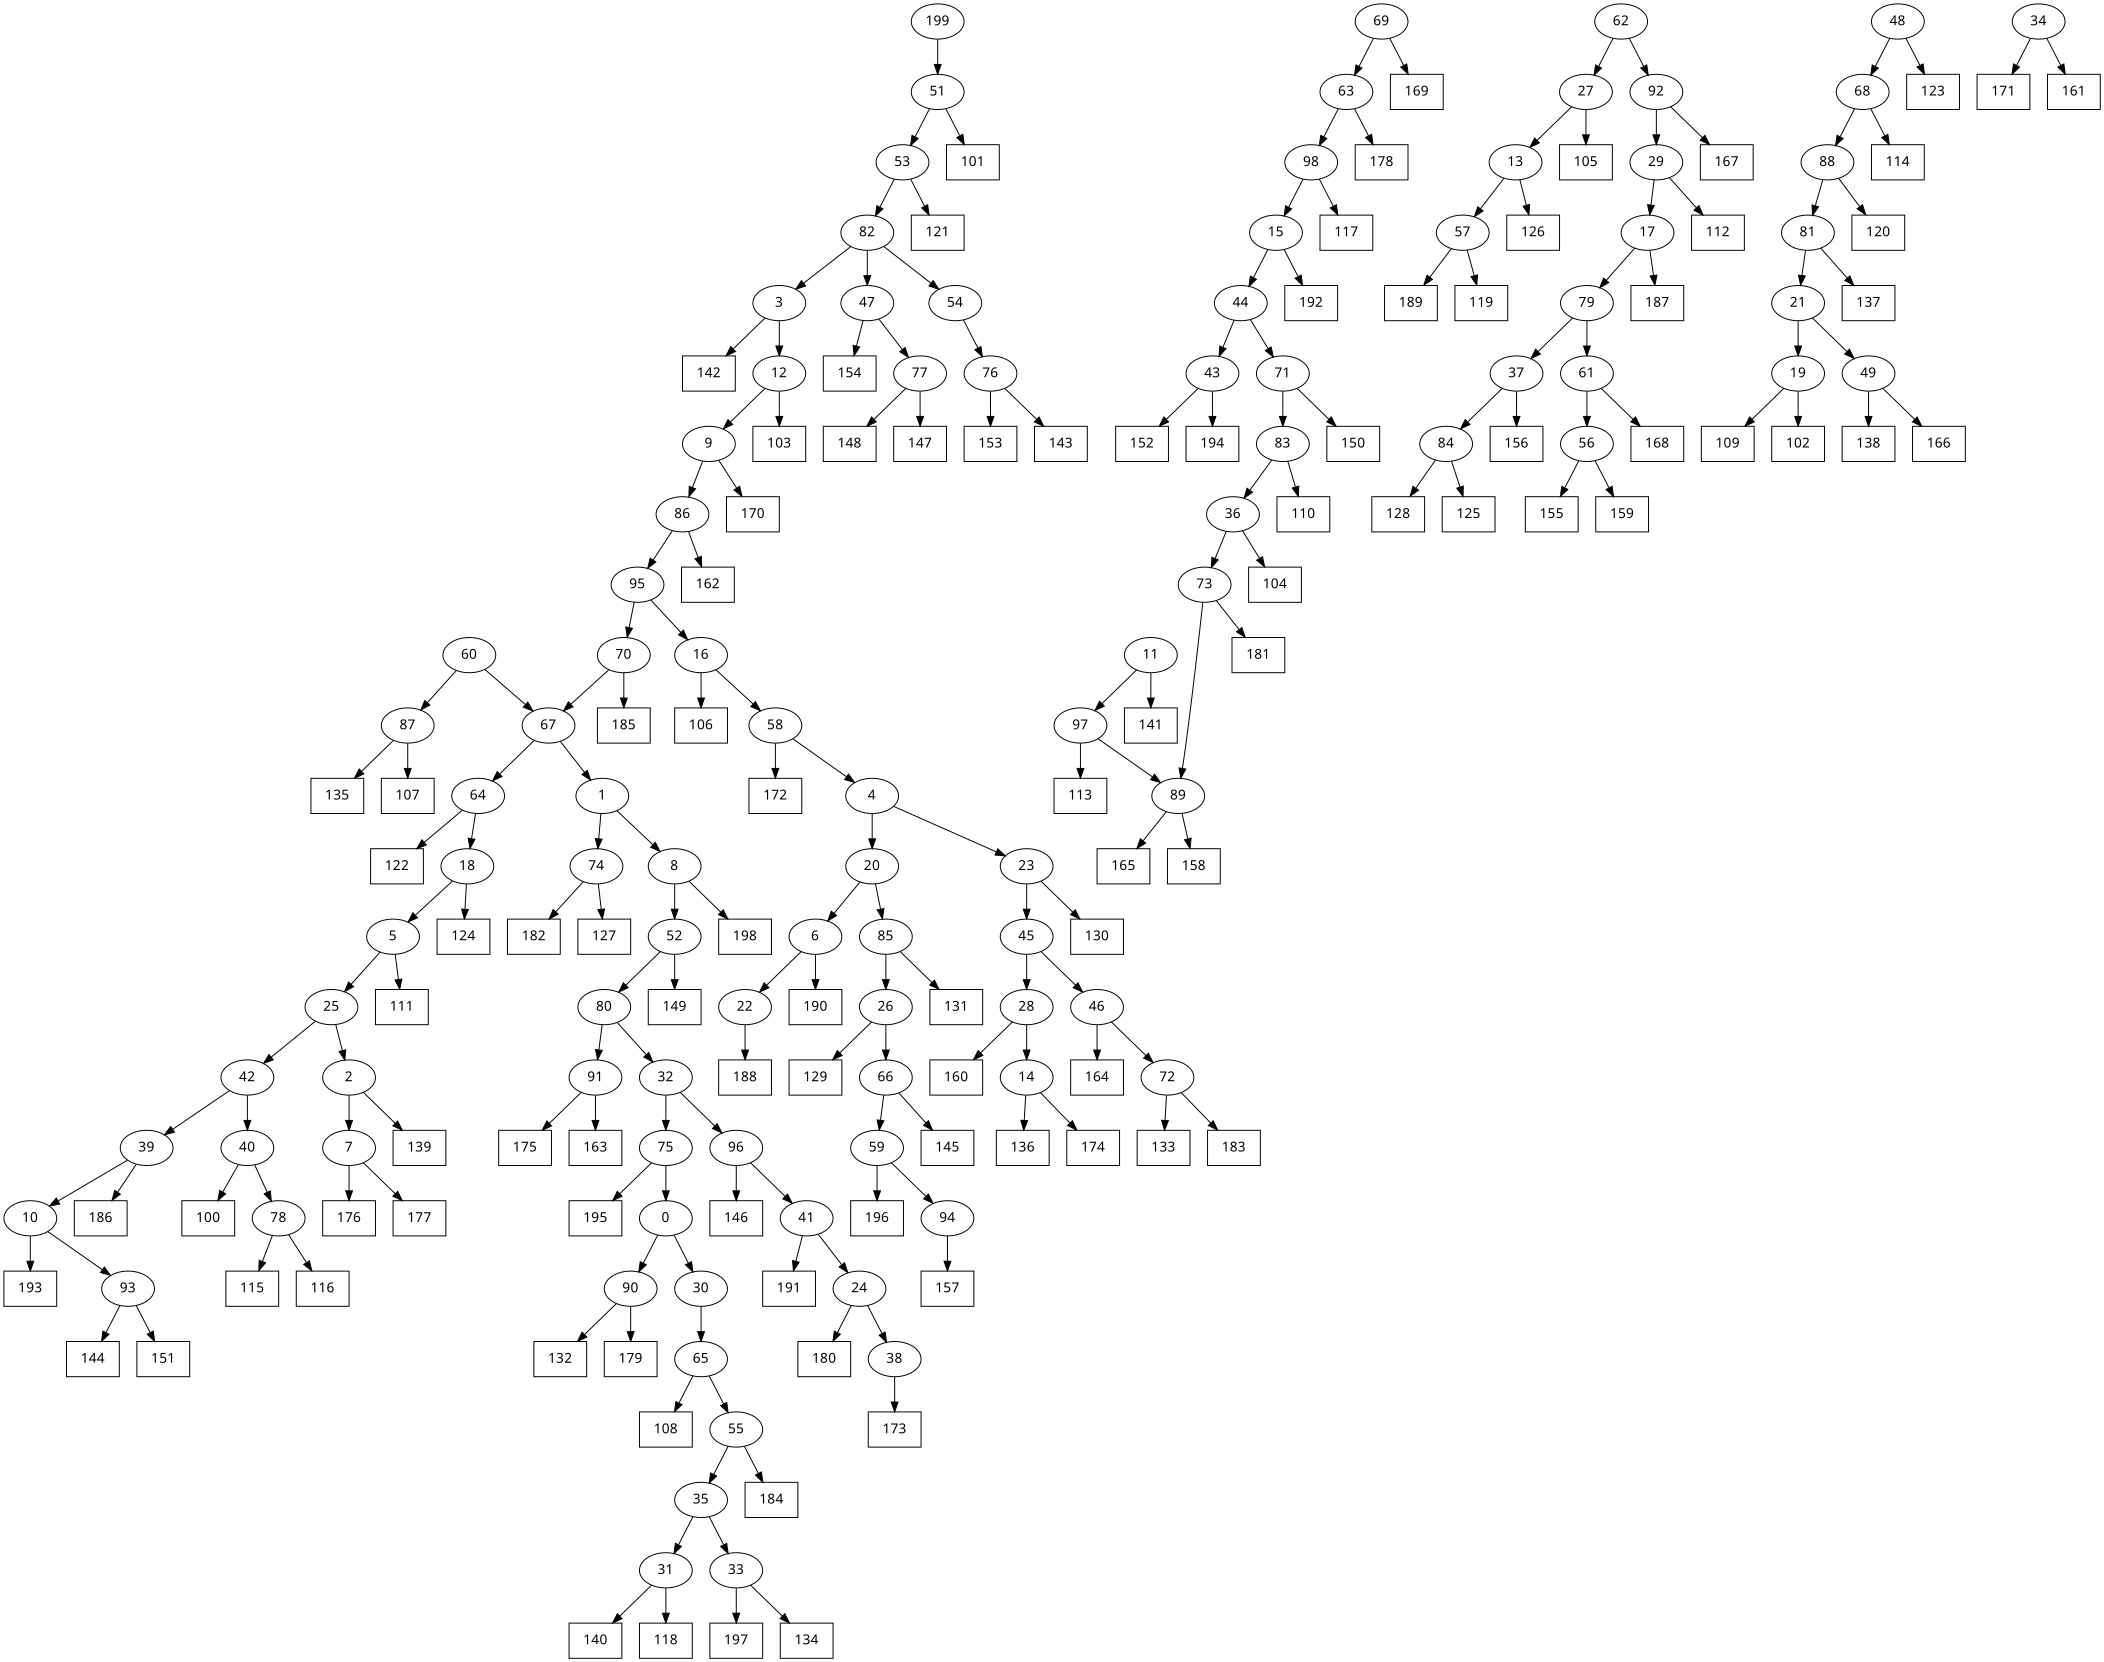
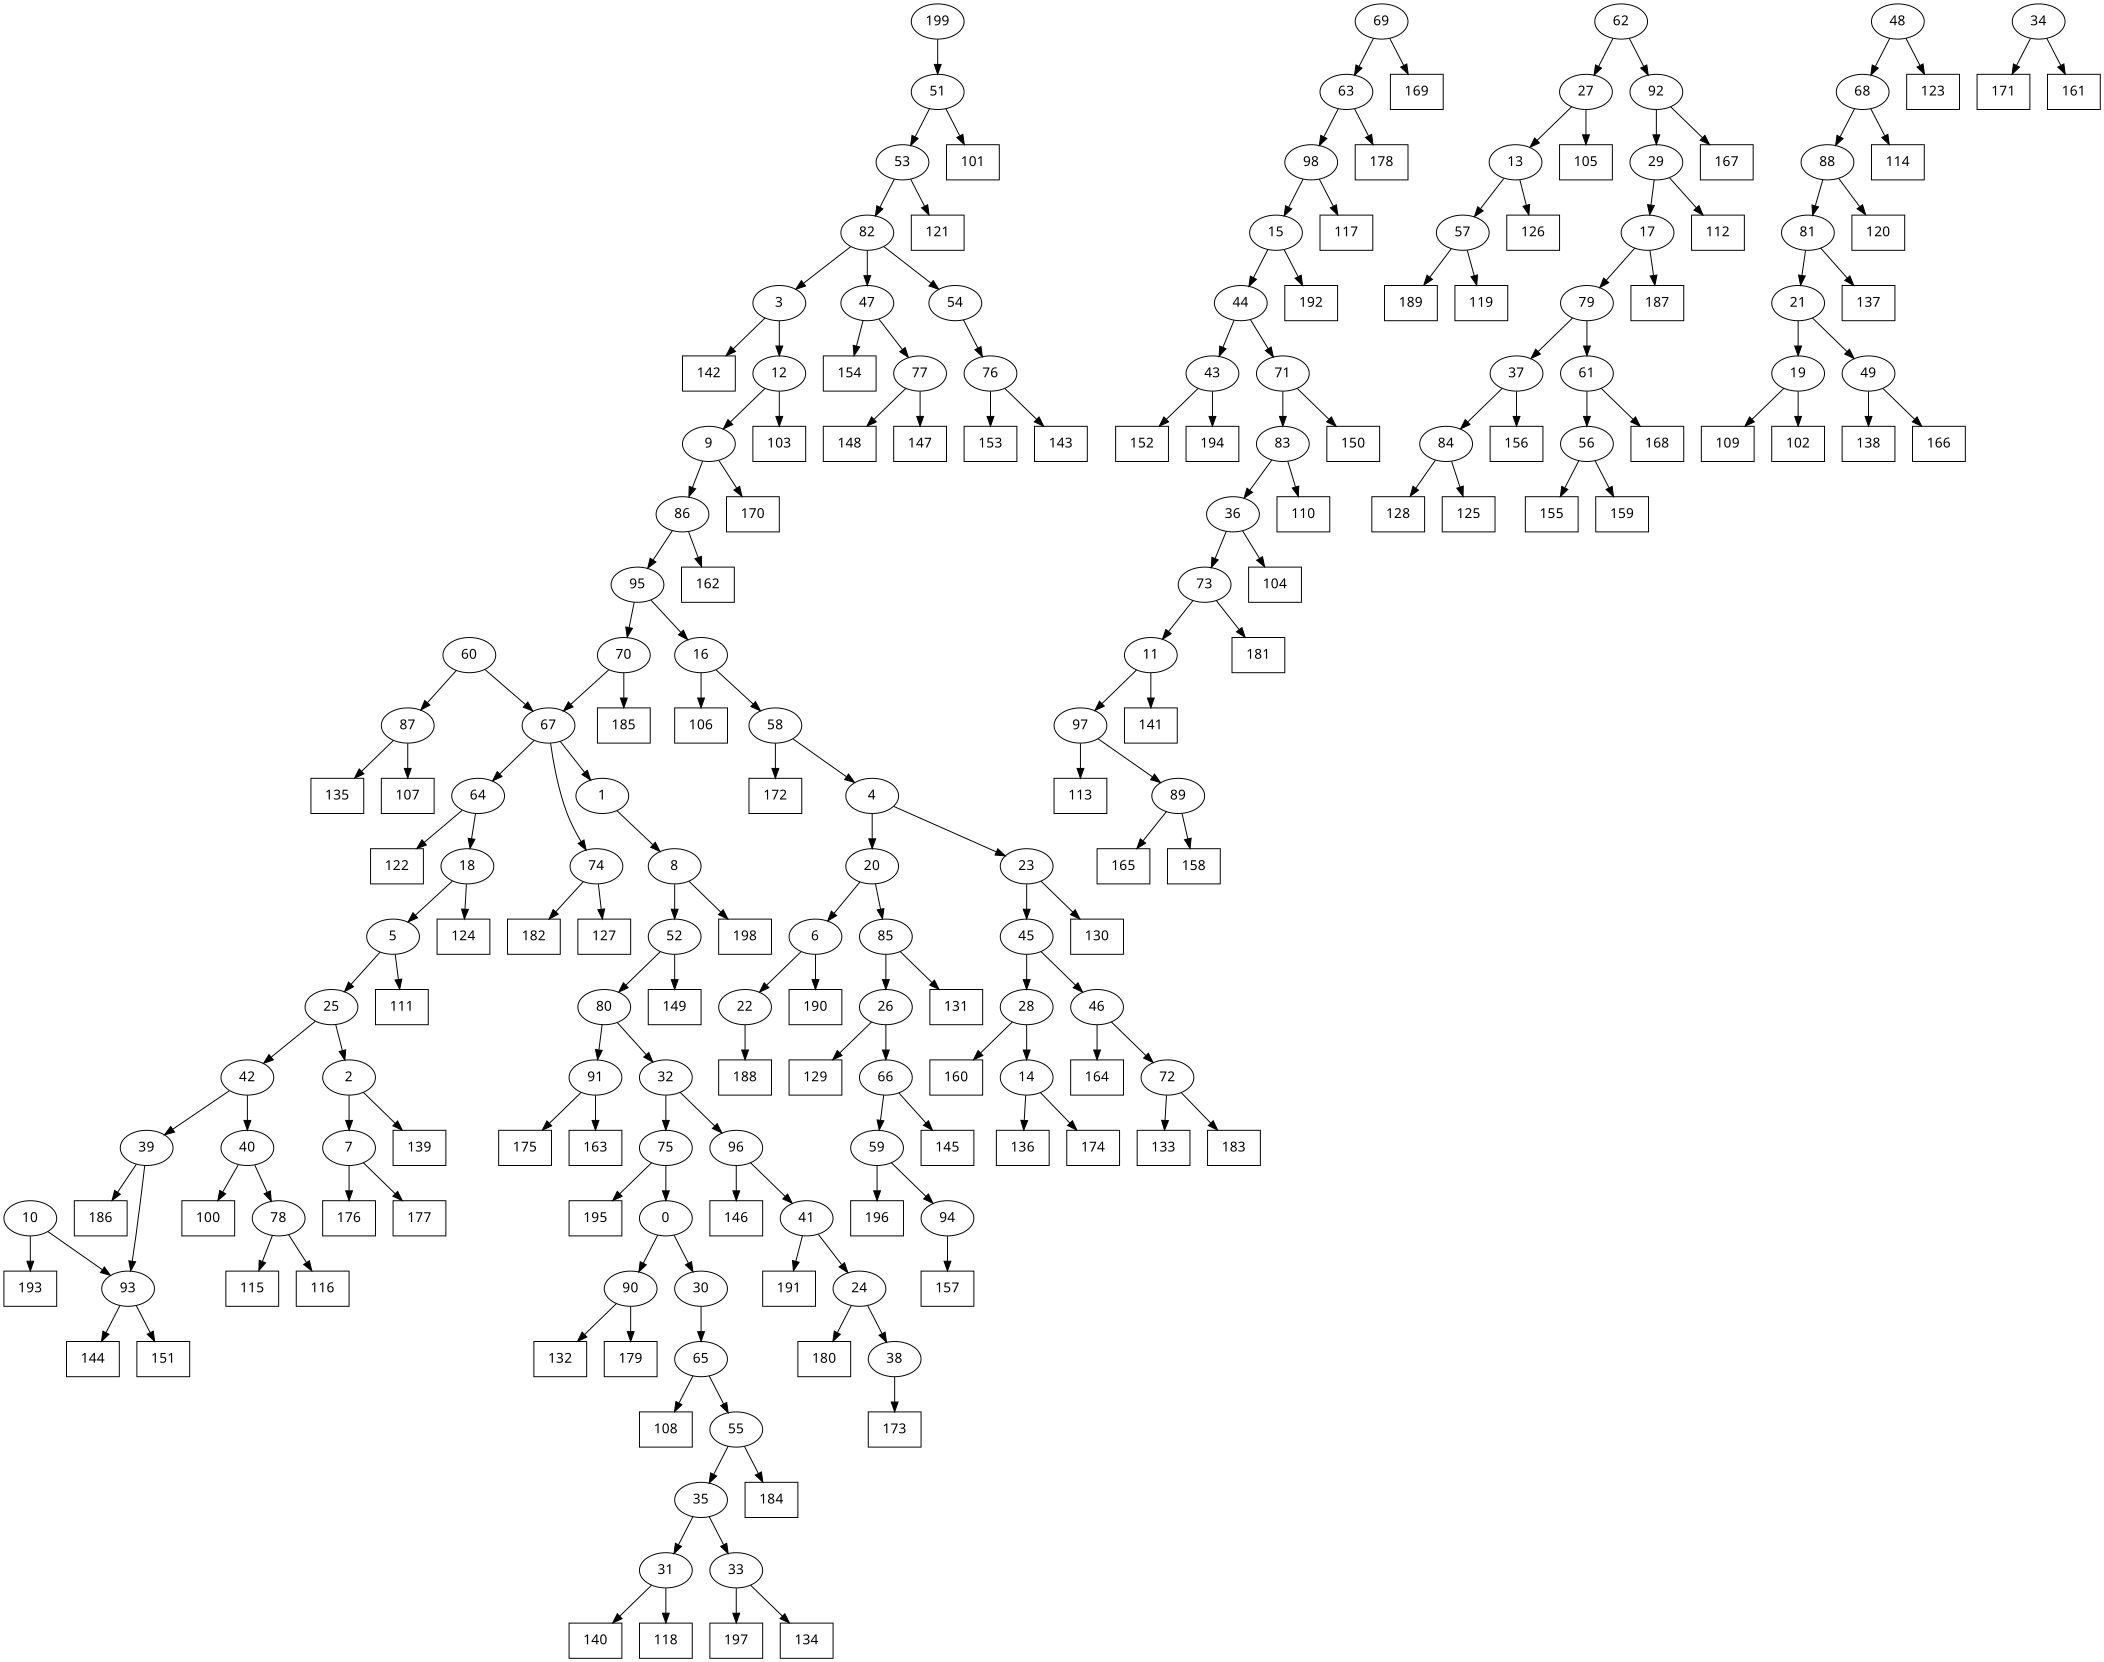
edge "73" -> "89": now "73" -> "11"
edge "1" -> "74": now "67" -> "74"
edge "39" -> "10": now "39" -> "93"
